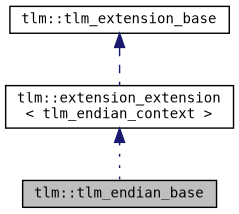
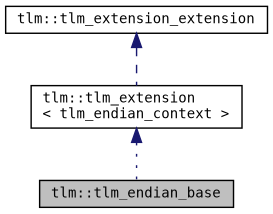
node "tlm::tlm_extension_base": label "tlm::tlm_extension_base" -> "tlm::tlm_extension_extension"
node "tlm::extension_extension < tlm_endian_context >": label "tlm::extension_extension < tlm_endian_context >" -> "tlm::tlm_extension < tlm_endian_context >"
